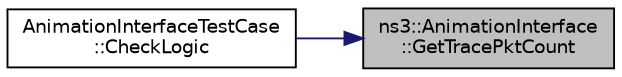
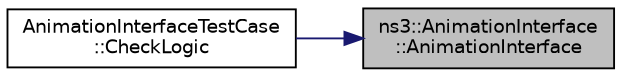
node "ns3::AnimationInterface ::GetTracePktCount": label "ns3::AnimationInterface ::GetTracePktCount" -> "ns3::AnimationInterface ::AnimationInterface"
